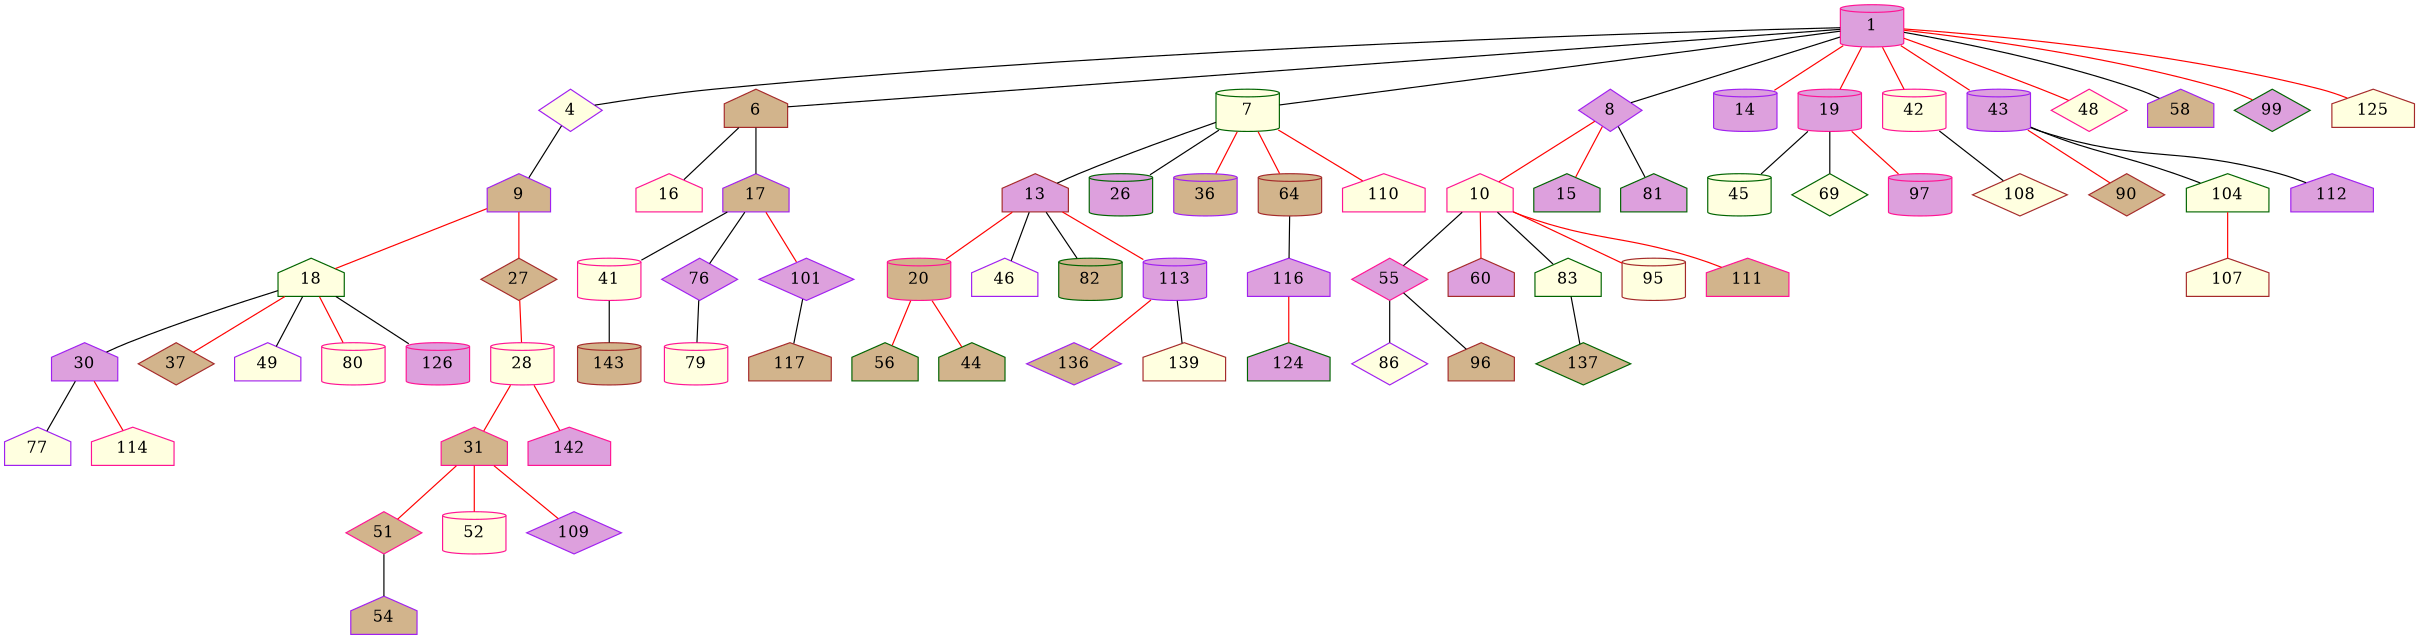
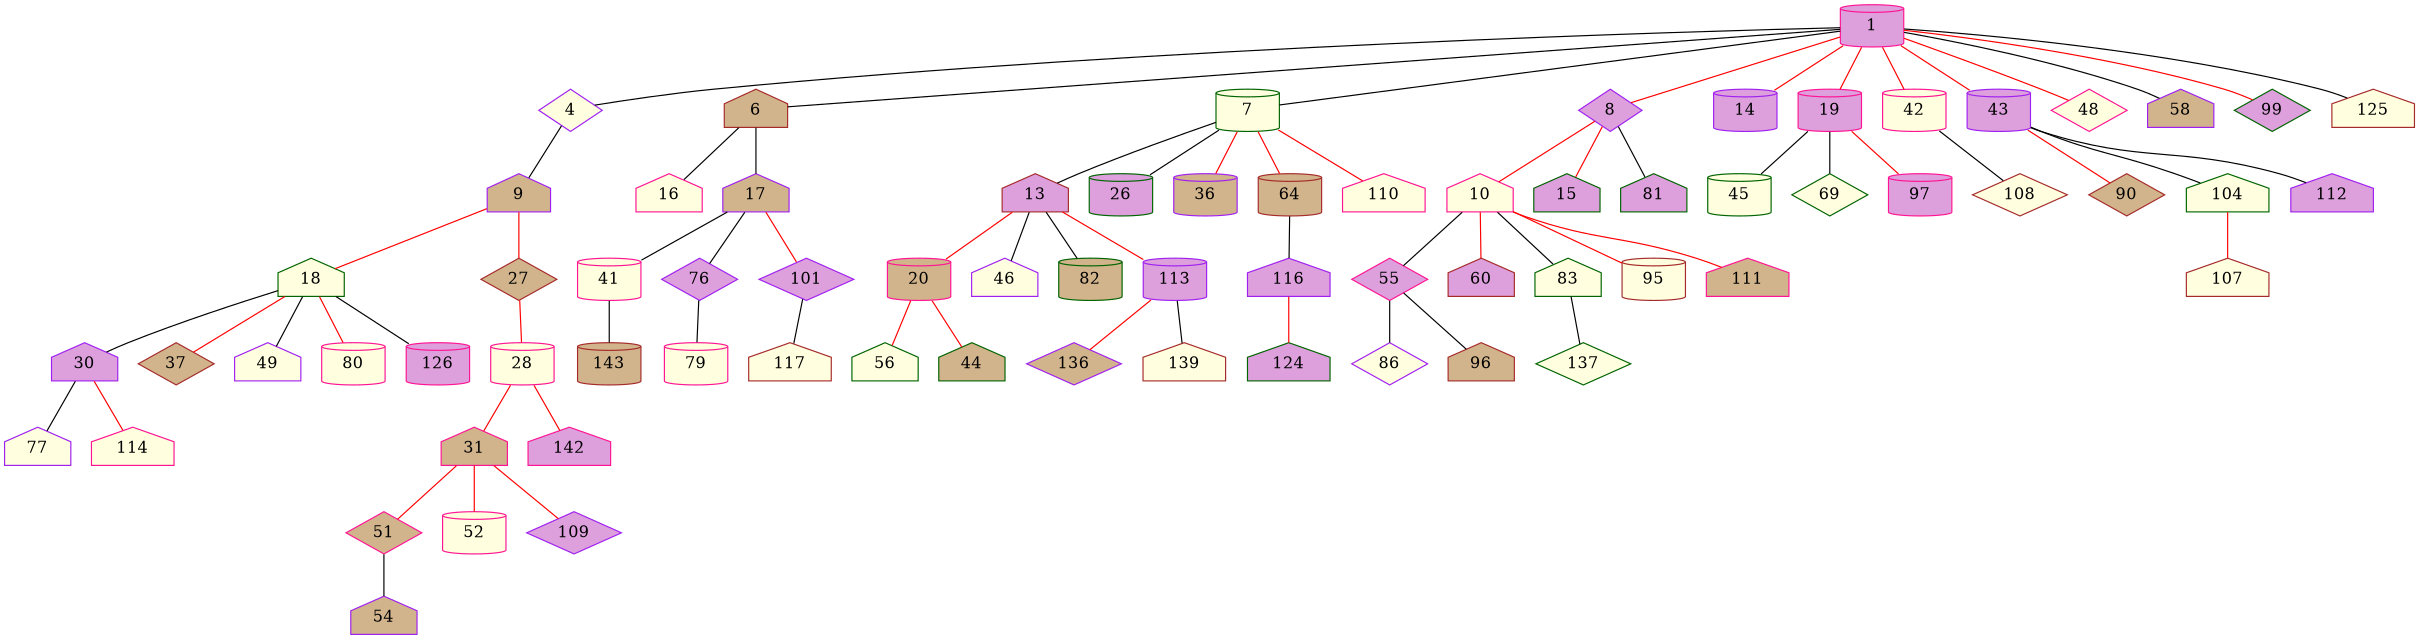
edge "1" -- "125": color red -> black
edge "1" -- "8": color black -> red
node "117": fillcolor tan -> lightyellow
node "56": fillcolor tan -> lightyellow
node "137": fillcolor tan -> lightyellow
